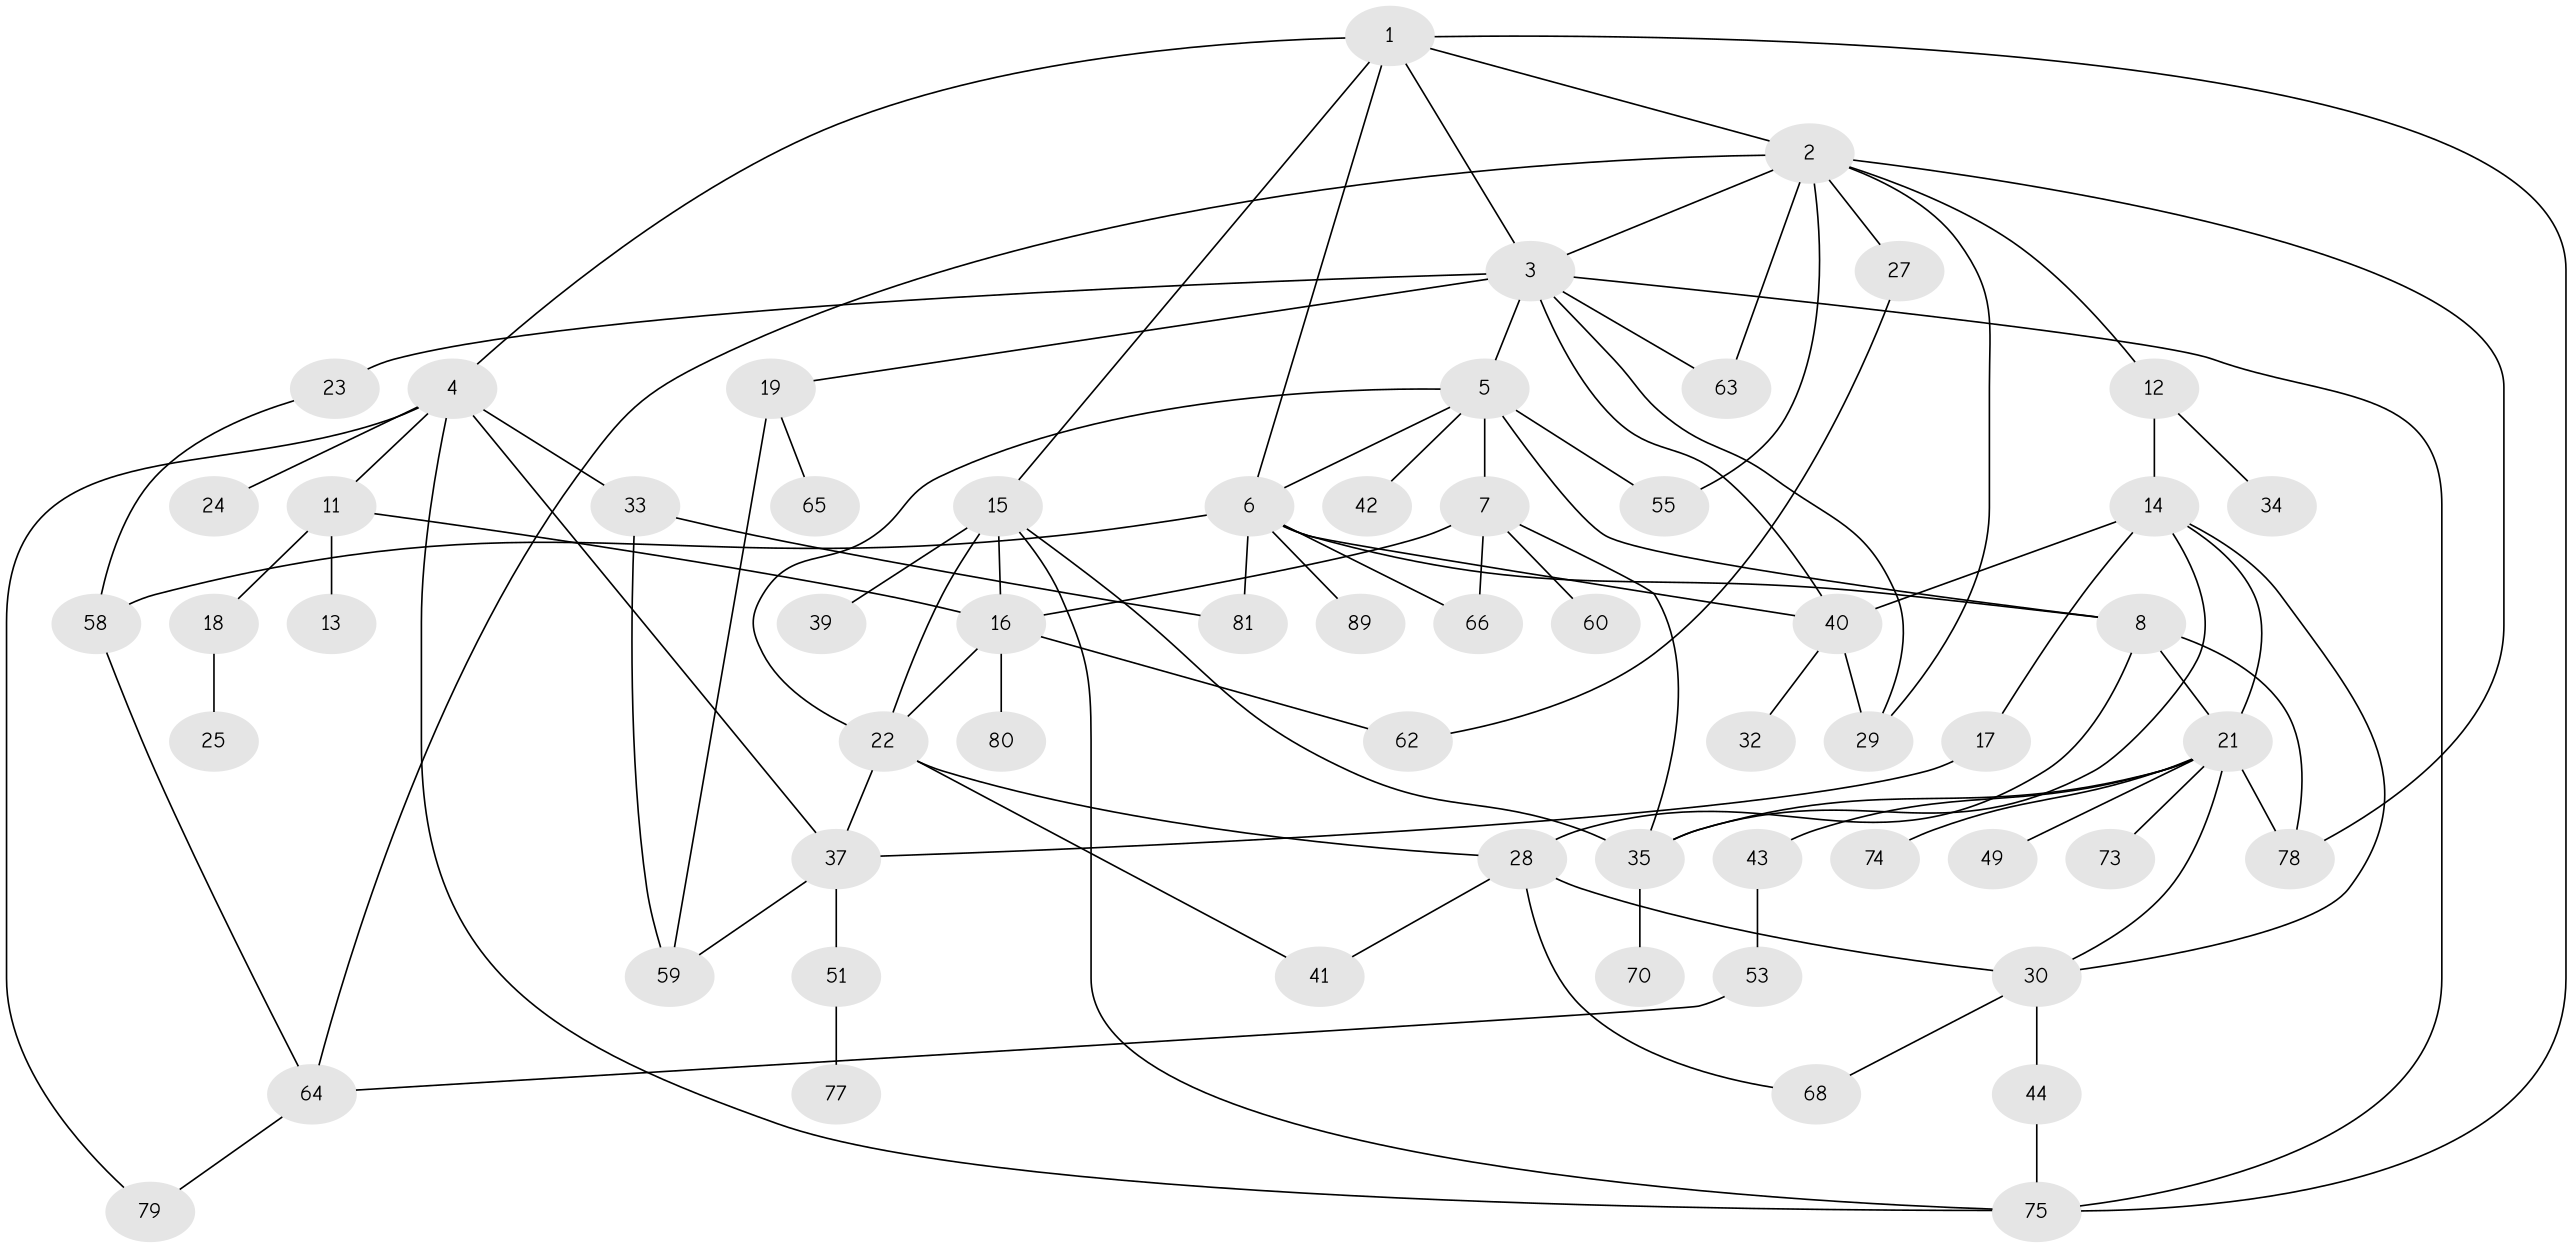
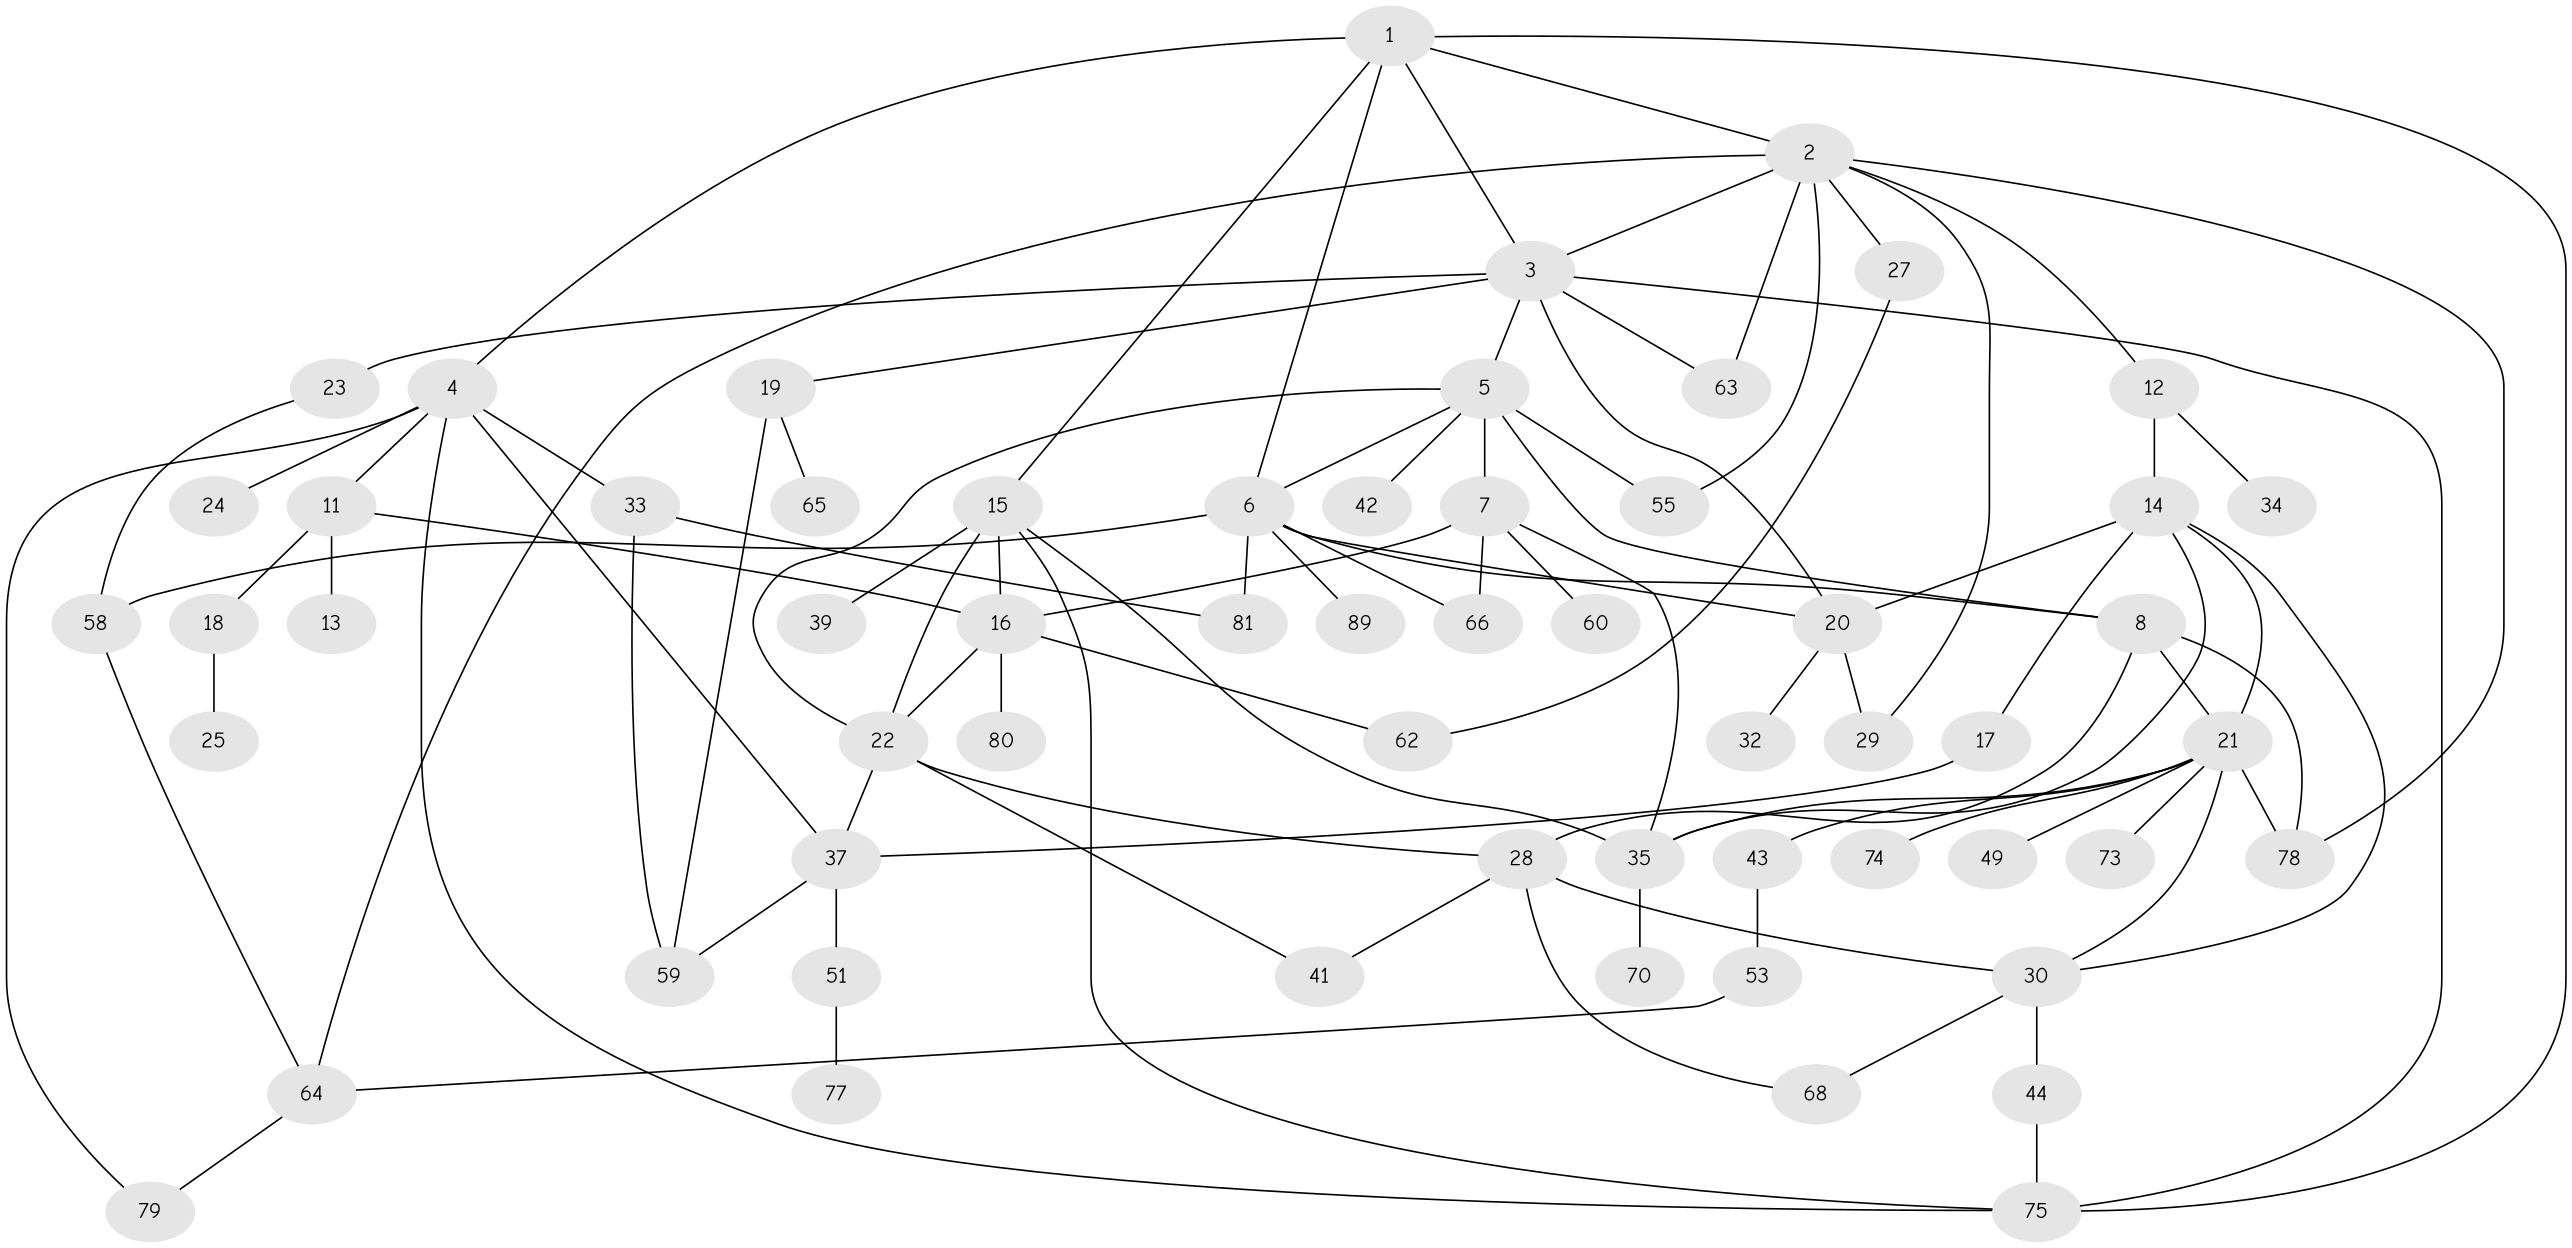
edge "3" -- "29": removed
node "40": label "40" -> "20"
